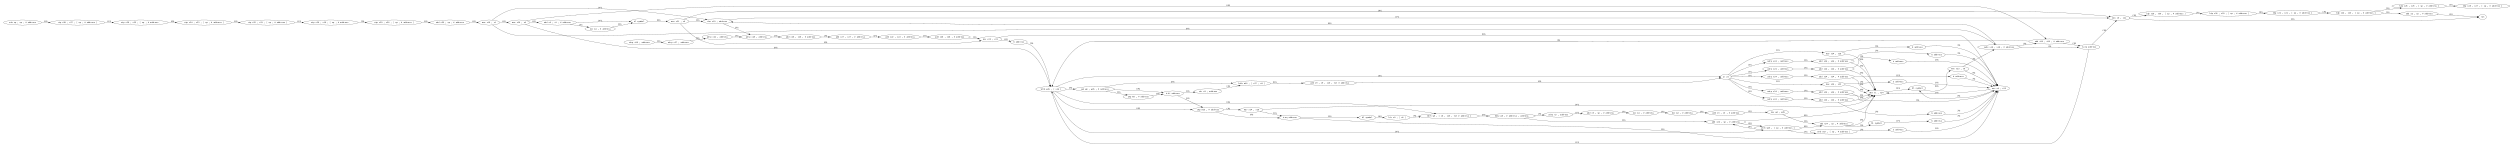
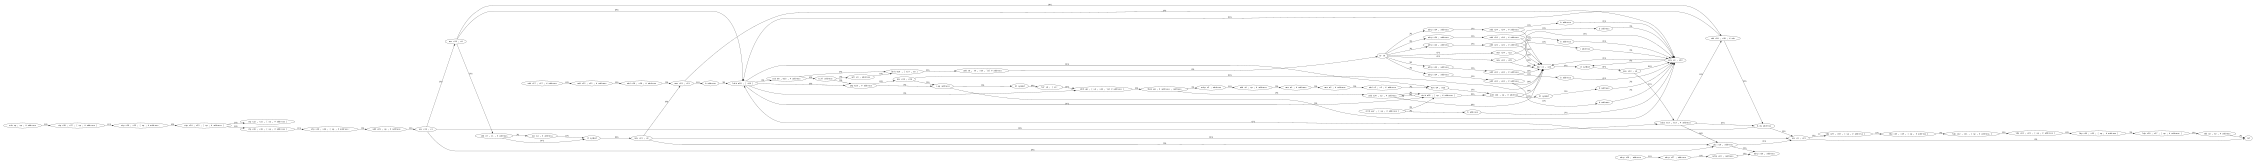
edge "ldp x24 , x23 , [ sp , # address ]" -> "add sp , sp , # address": now "ldp x28 , x27 , [ sp , # address ]" -> "add sp , sp , # address"
edge "stp x22 , x21 , [ sp , # address ]" -> "stp x20 , x19 , [ sp , # address ]": now "stp x24 , x23 , [ sp , # address ]" -> "stp x20 , x19 , [ sp , # address ]"
node "add x26 , x26 , # address": removed
node "add x20 , x20 , # address": label "add x20 , x20 , # address" -> "add x20 , x20 , # adr"
edge "ldrb w25 , [ x20 ]" -> "br x9": now "ldrb w25 , [ x20 ]" -> "mov w4 , w25"
node "cmp w8 , # address": removed
edge "strb w25 , [ sp , # address ]" -> "strb wzr , [ sp , # address ]": reversed
